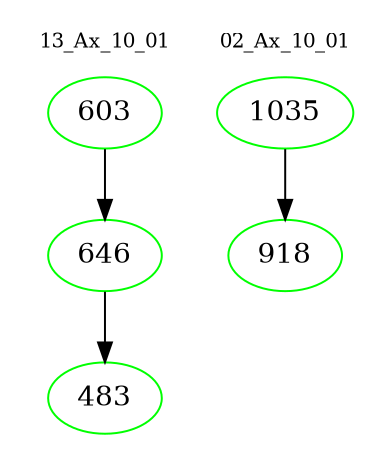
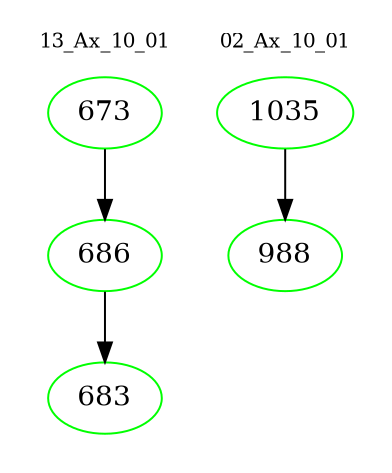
node "603": label "603" -> "673"
node "646": label "646" -> "686"
node "918": label "918" -> "988"
node "483": label "483" -> "683"
